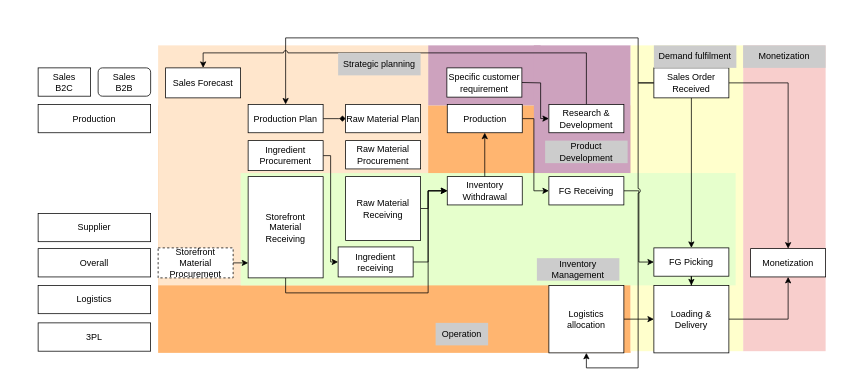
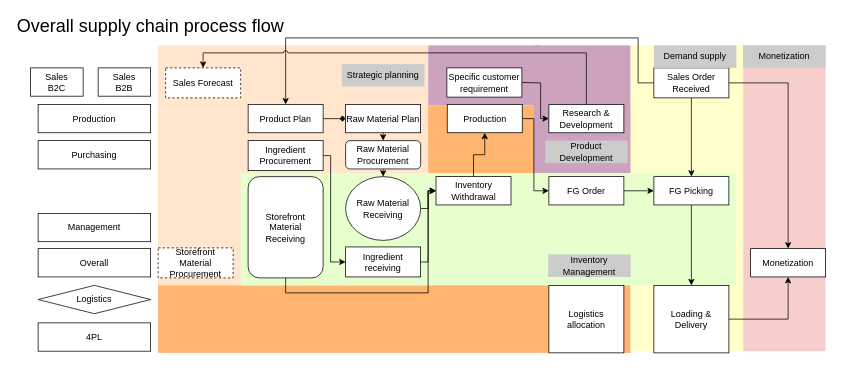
node "Overall supply chain process flow": added
node "Demand fulfilment": label "Demand fulfilment" -> "Demand supply"
node "Strategic planning": moved (379, 64) -> (383, 75)
node "Sales B2C": moved (64, 82) -> (57, 82)
node "Sales B2B": shape rounded rectangle -> rectangle
node "Sales Forecast": style solid -> dashed
node "Production Plan": label "Production Plan" -> "Product Plan"
edge "Raw Material Plan" -> "Raw Material Procurement": added
node "Purchasing": added
node "Raw Material Procurement": shape rectangle -> rounded rectangle
edge "Raw Material Procurement" -> "Raw Material Receiving": added
node "Inventory Withdrawal": moved (485, 191) -> (473, 191)
node "FG Receiving": label "FG Receiving" -> "FG Order"
node "Raw Material Receiving": shape rectangle -> ellipse
node "Storefront Material Receiving": shape rectangle -> rounded rectangle
node "Supplier": label "Supplier" -> "Management"
node "Ingredient receiving": moved (375, 262) -> (383, 262)
node "FG Picking": moved (691, 262) -> (691, 191)
edge "Storefront Material Procurement" -> "Storefront Material Receiving": removed
node "Inventory Management": moved (578, 269) -> (589, 266)
node "Logistics": shape rectangle -> diamond
edge "Logistics allocation" -> "Loading & Delivery": removed
node "Operation": removed
node "3PL": label "3PL" -> "4PL"
edge "Sales Order Received" -> "Logistics allocation": removed
